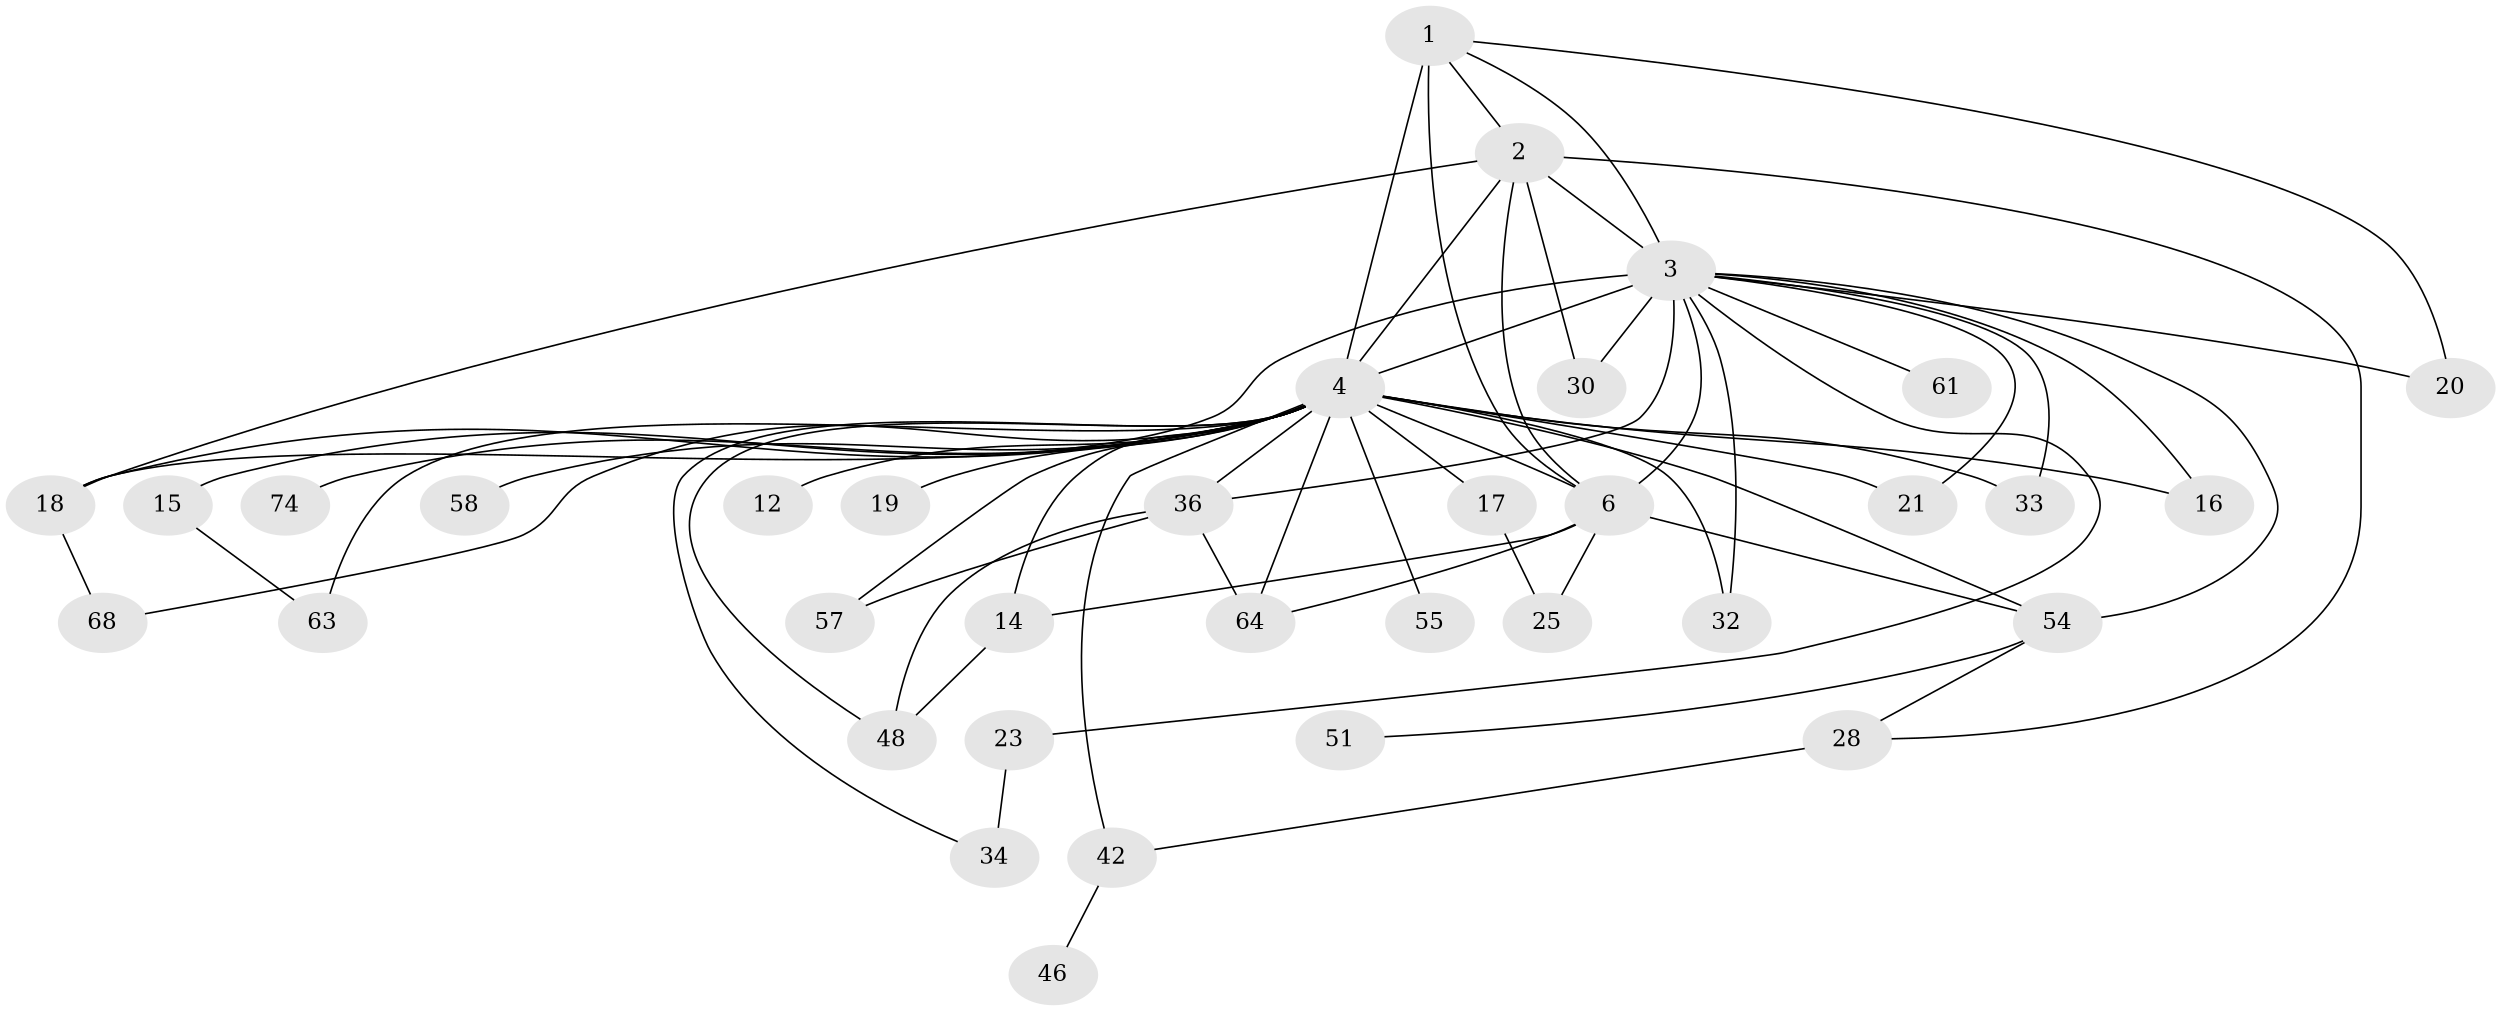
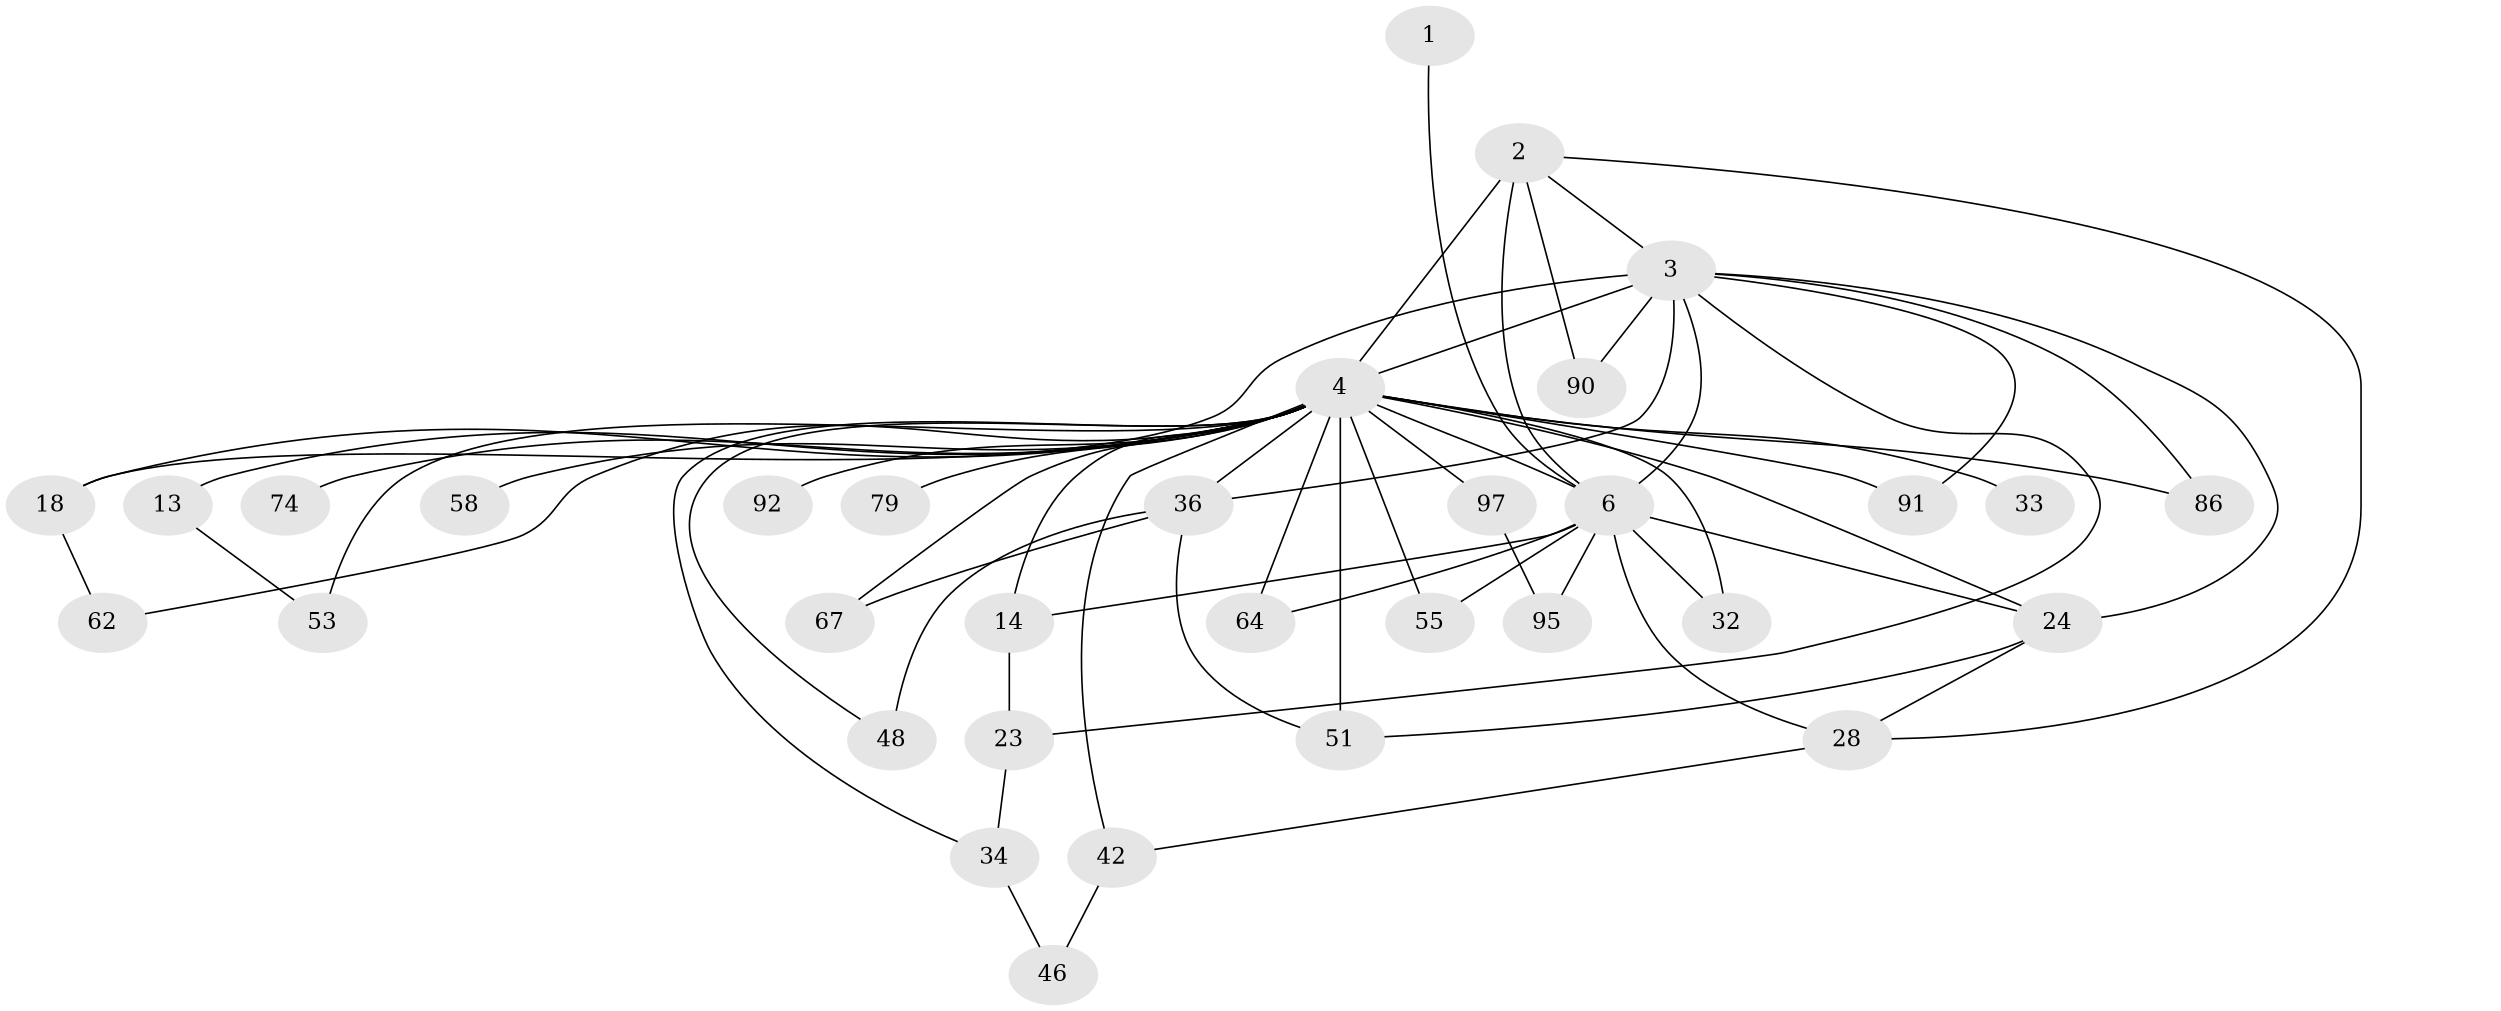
edge "1" -- "2": removed
edge "1" -- "3": removed
edge "1" -- "4": now "51" -- "4"
edge "2" -- "18": removed
edge "3" -- "33": removed
node "30": label "30" -> "90"
node "61": removed
node "20": removed
edge "3" -- "32": now "6" -- "32"
node "15": label "15" -> "13"
node "12": label "12" -> "92"
node "19": label "19" -> "79"
node "17": label "17" -> "97"
node "21": label "21" -> "91"
node "16": label "16" -> "86"
edge "6" -- "55": added
edge "36" -- "64": now "36" -- "51"
node "68": label "68" -> "62"
node "63": label "63" -> "53"
node "57": label "57" -> "67"
node "25": label "25" -> "95"
node "54": label "54" -> "24"
edge "6" -- "28": added
edge "14" -- "48": now "14" -- "23"
edge "34" -- "46": added
